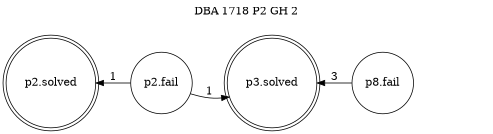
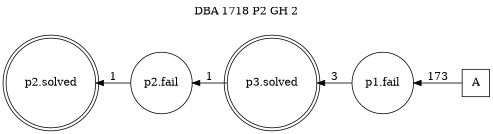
node "p8.fail": label "p8.fail" -> "p1.fail"
node "A": added
edge "p2.fail" -> "p3.solved": reversed
